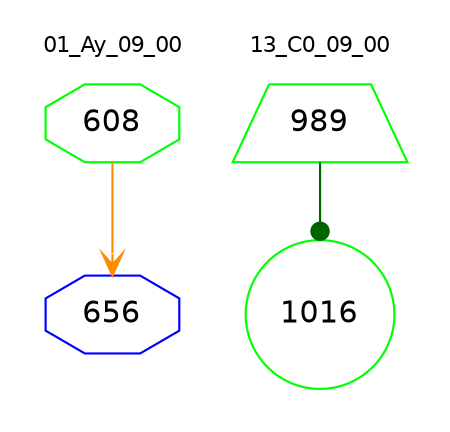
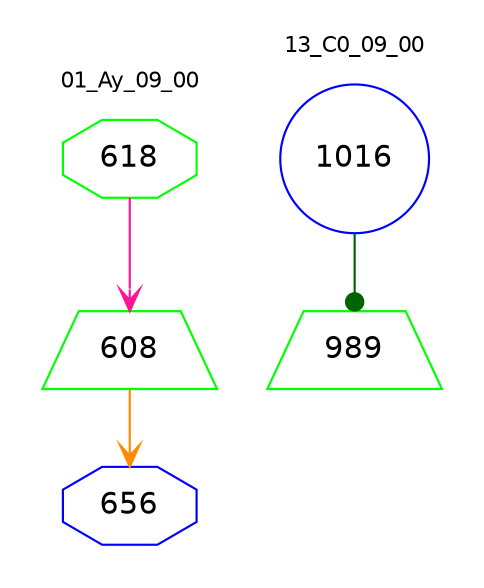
node "608": shape octagon -> trapezium
node "618": added
edge "989" -> "1016": reversed
node "1016": color green -> blue
